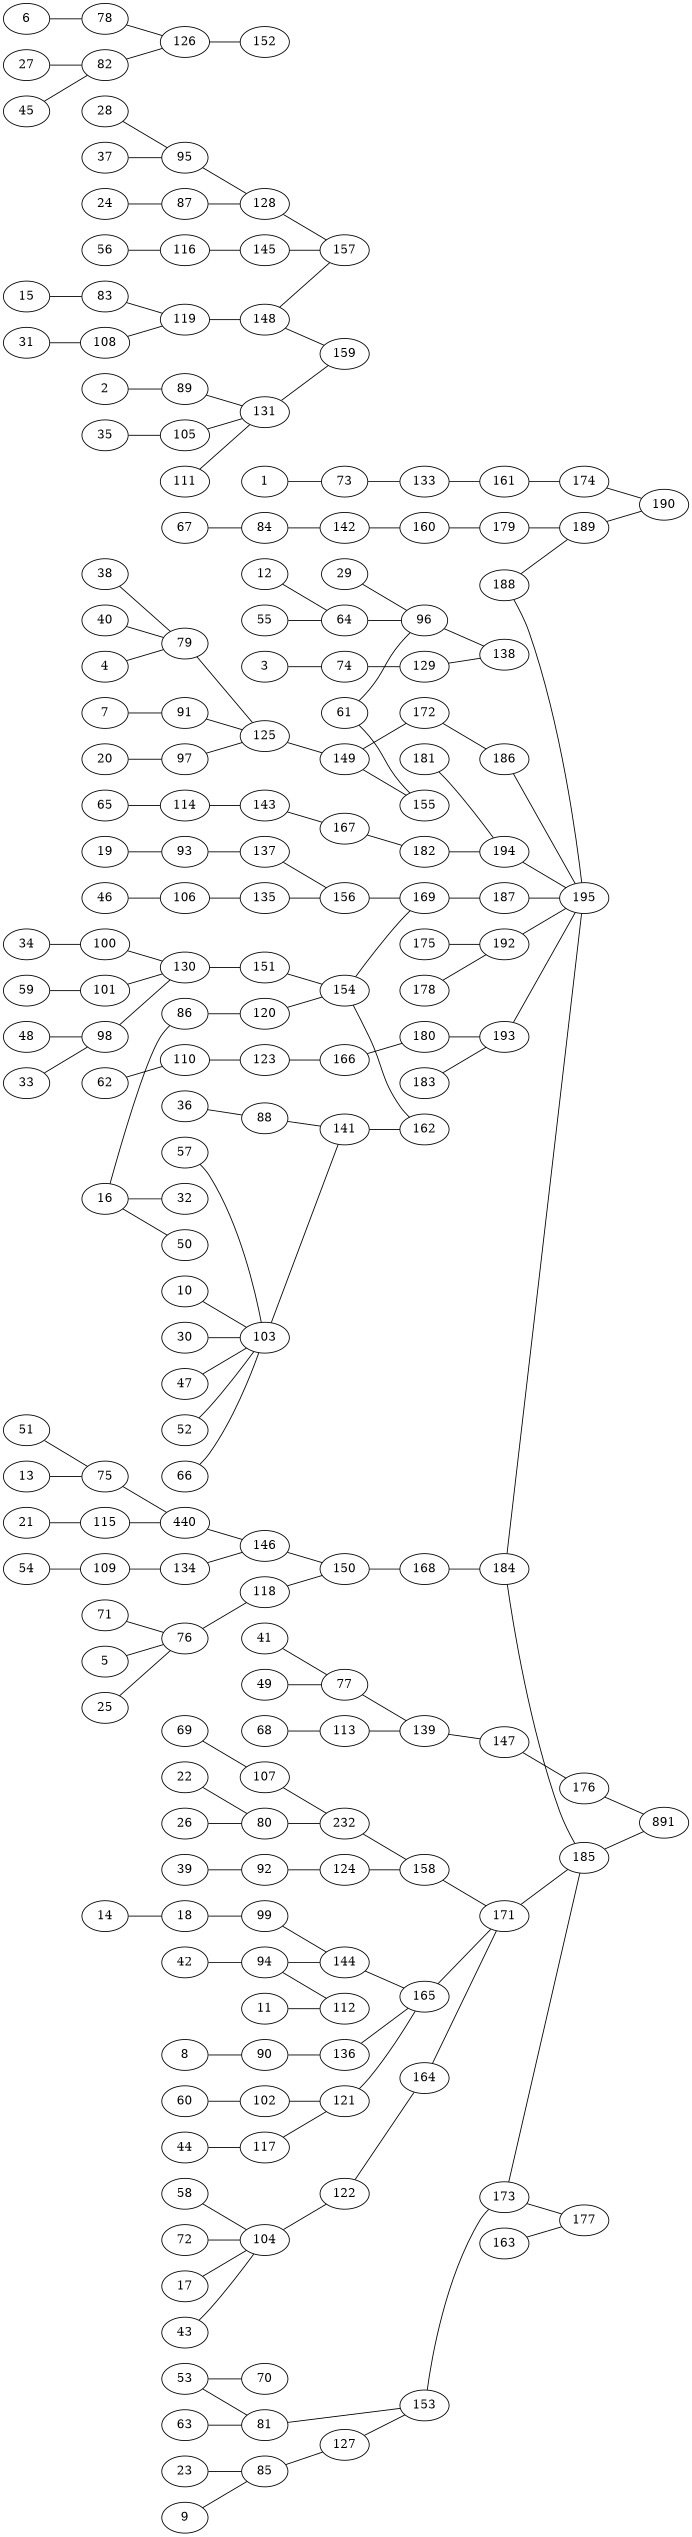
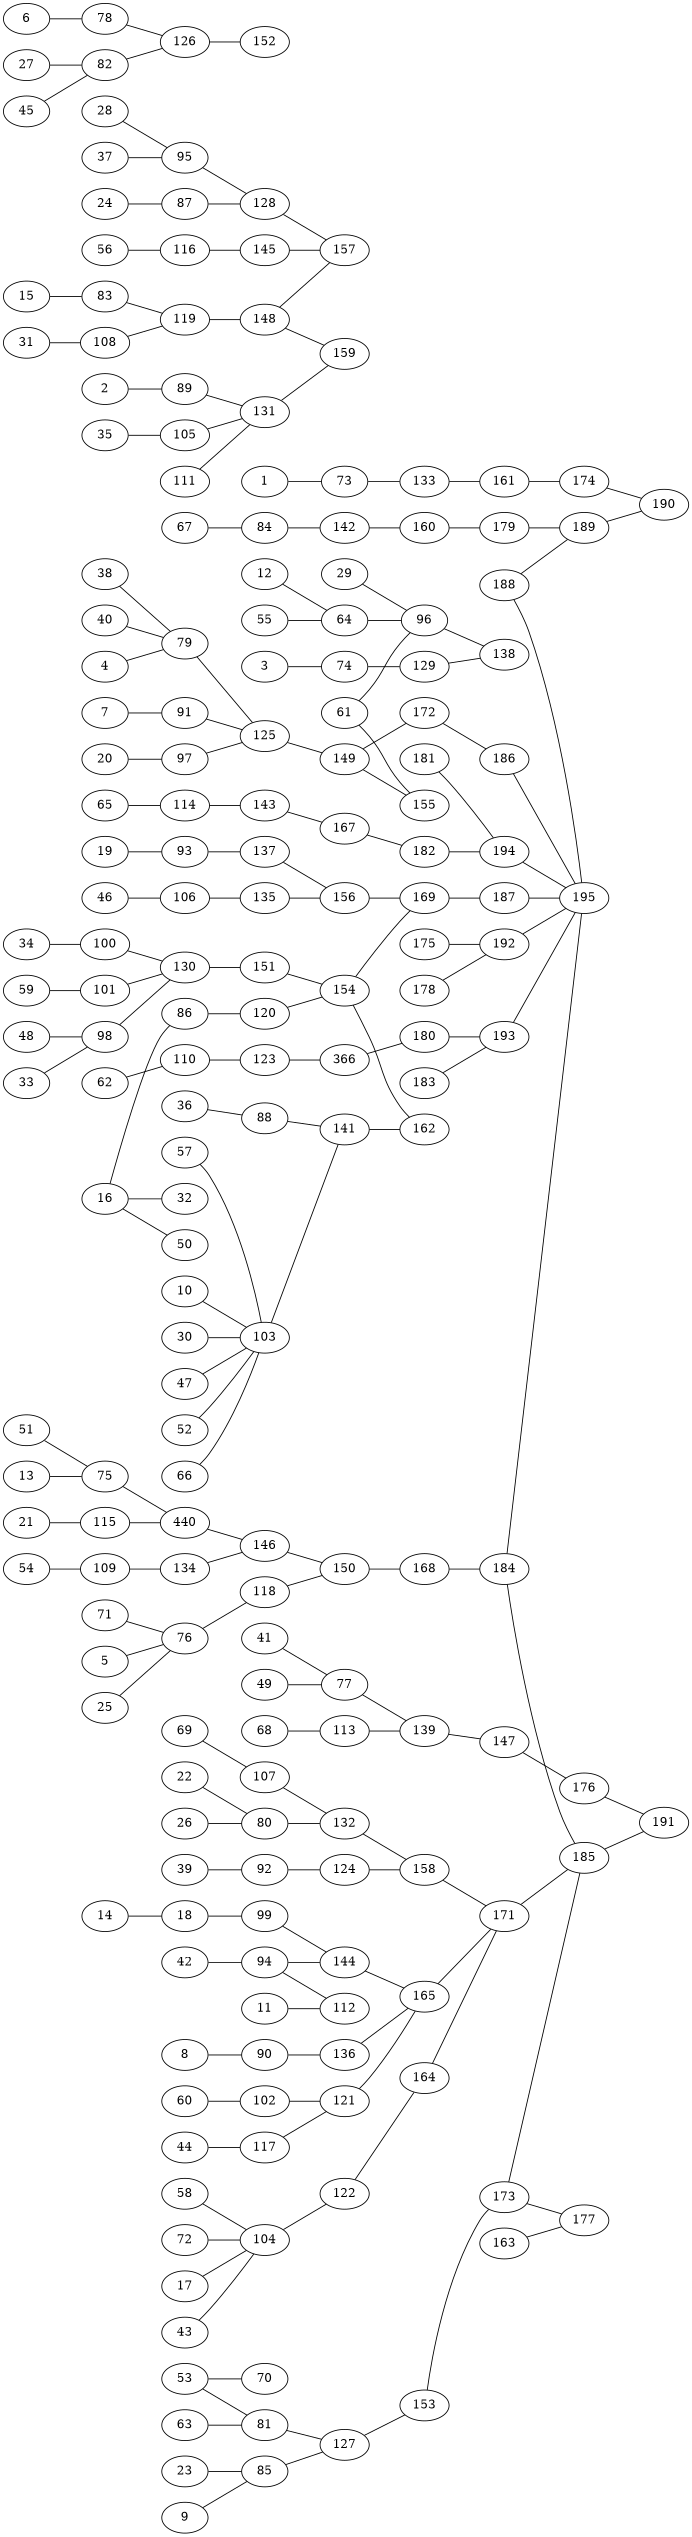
node "166": label "166" -> "366"
node "891": label "891" -> "191"
node "232": label "232" -> "132"
edge "153" -- "81": now "127" -- "81"
